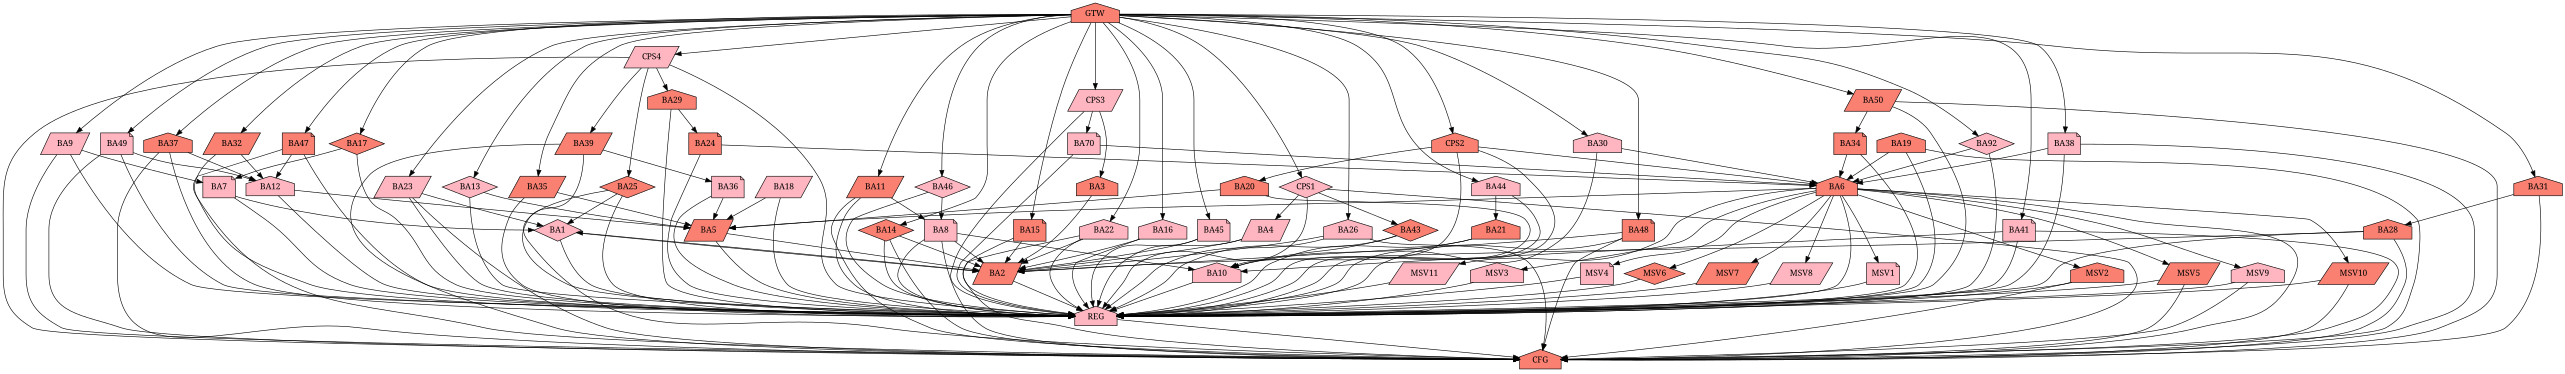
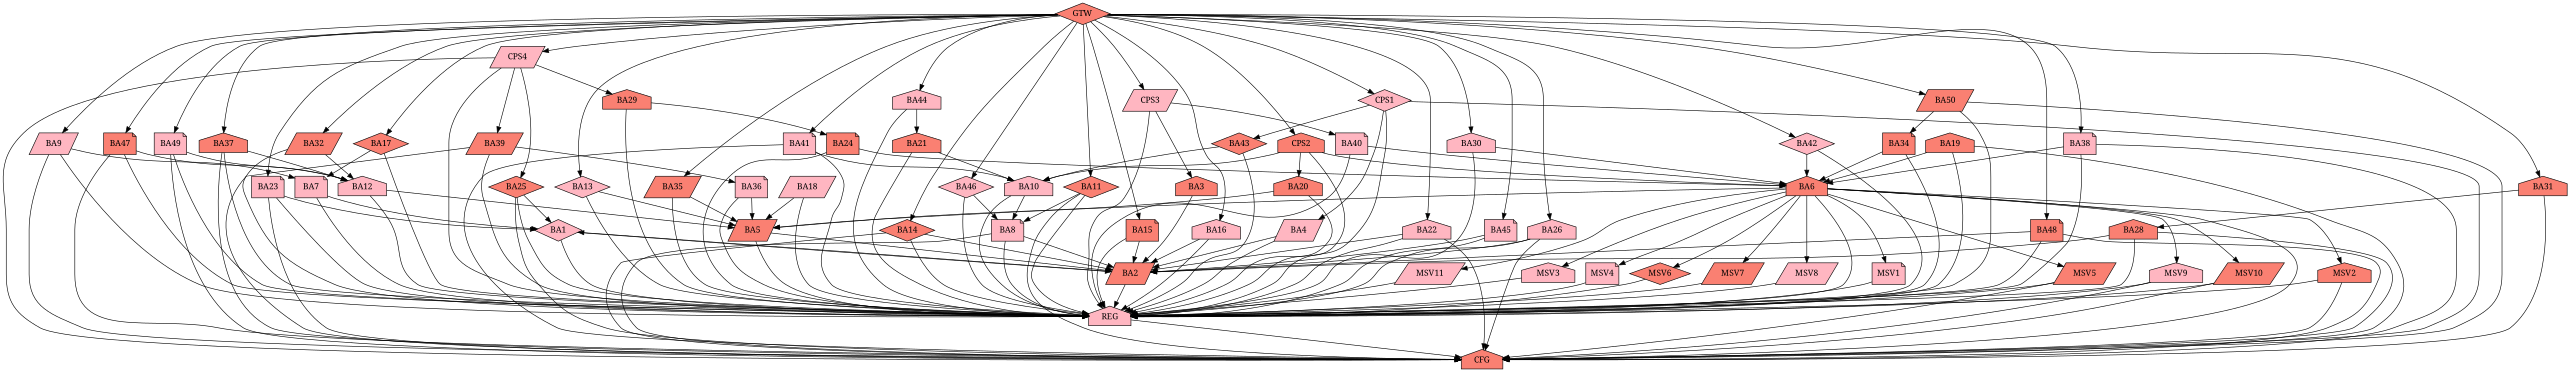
node "GTW": shape house -> diamond
node "BA70": label "BA70" -> "BA40"
node "BA92": label "BA92" -> "BA42"
node "BA23": shape parallelogram -> note
node "BA11": shape parallelogram -> diamond
edge "BA8" -> "BA10": reversed
